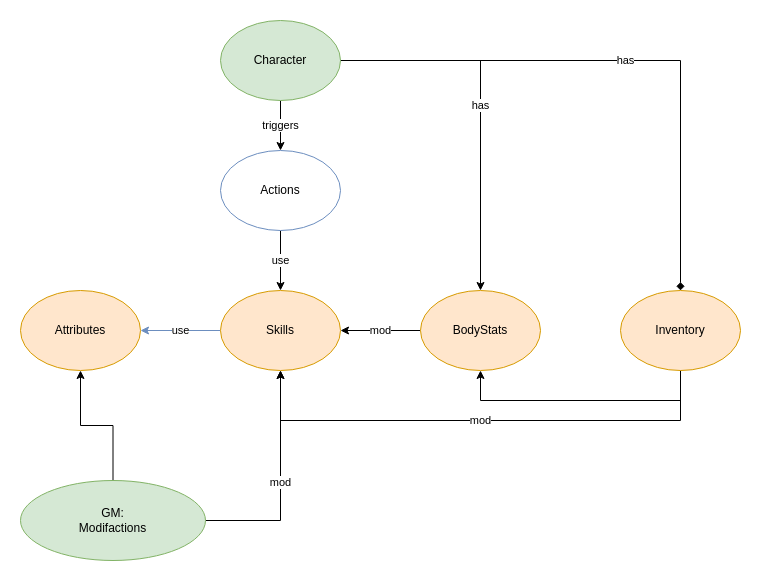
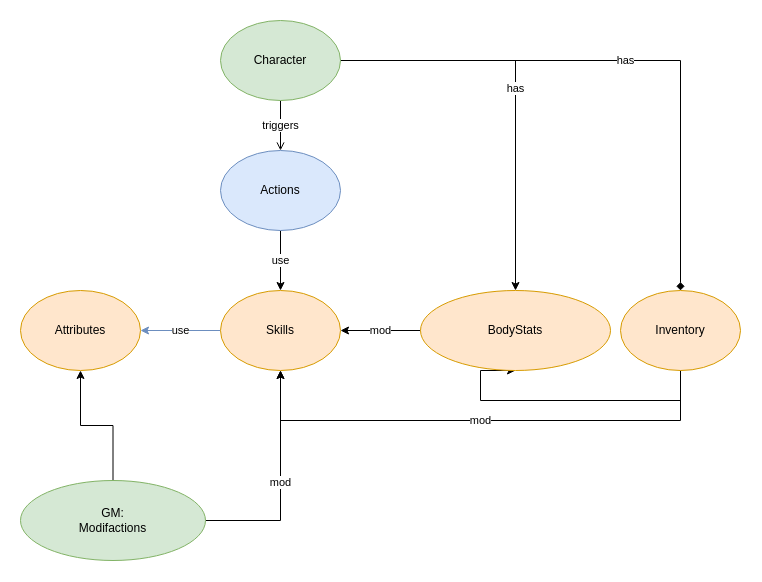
edge "Character" -> "Actions": arrowhead classic -> open
node "Actions": fillcolor #ffffff -> #dae8fc
node "BodyStats": size 120x80 -> 190x80
